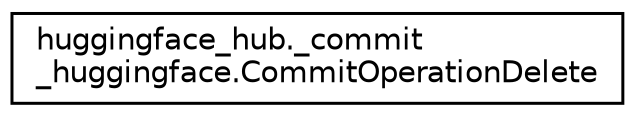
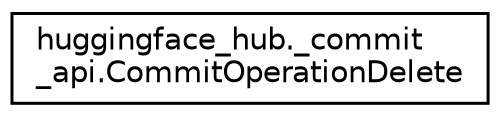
node "huggingface_hub._commit _huggingface.CommitOperationDelete": label "huggingface_hub._commit _huggingface.CommitOperationDelete" -> "huggingface_hub._commit _api.CommitOperationDelete"
